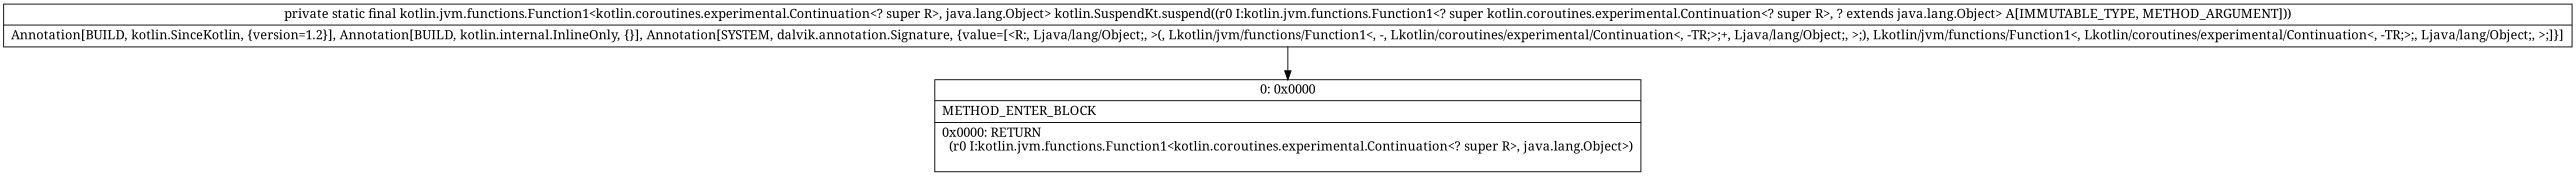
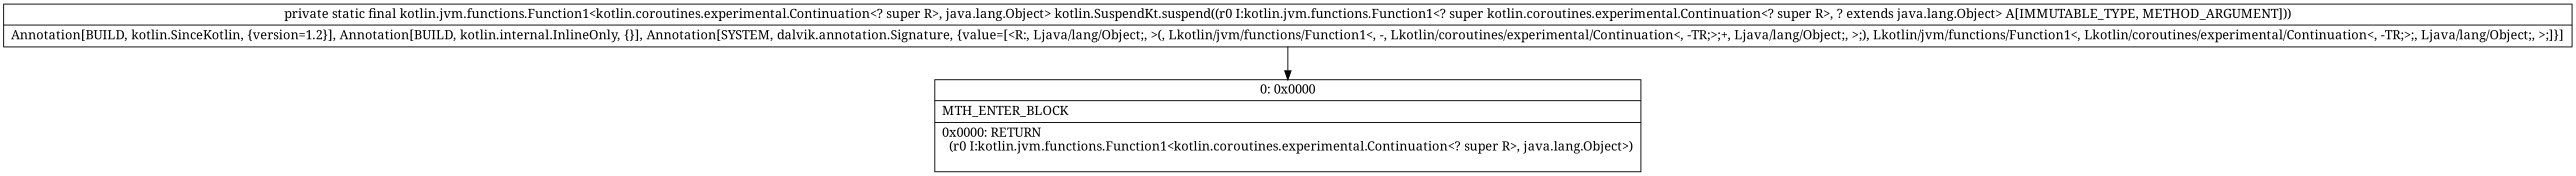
node "0: 0x0000": text "METHOD_ENTER_BLOCK" -> "MTH_ENTER_BLOCK"
